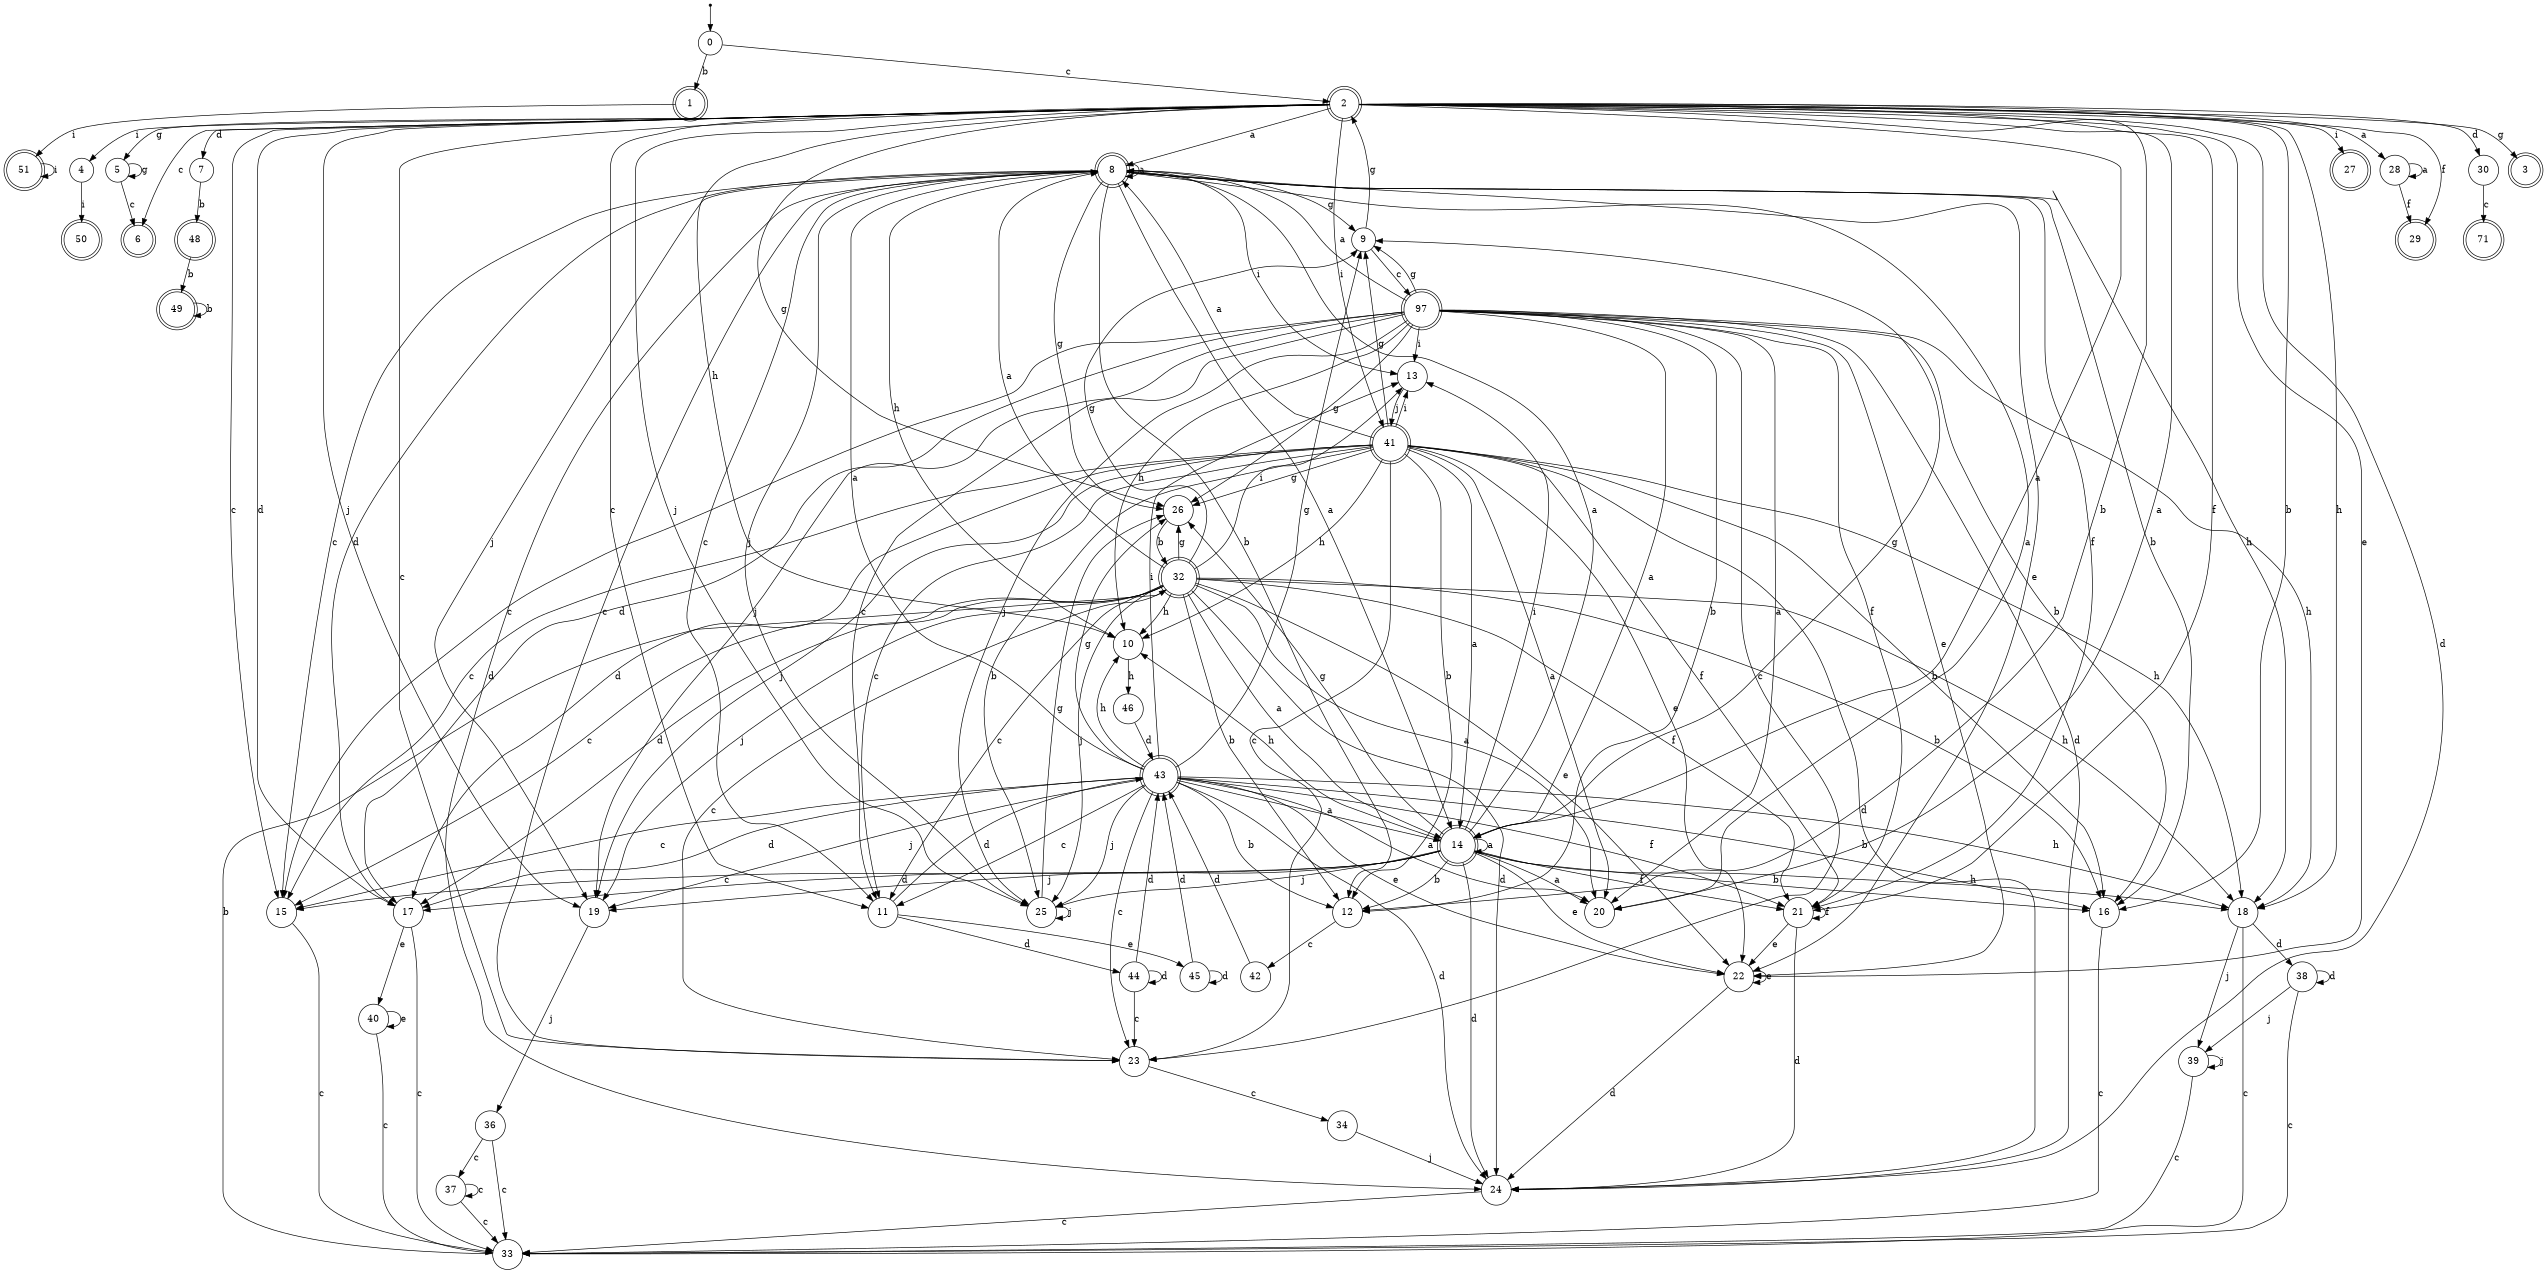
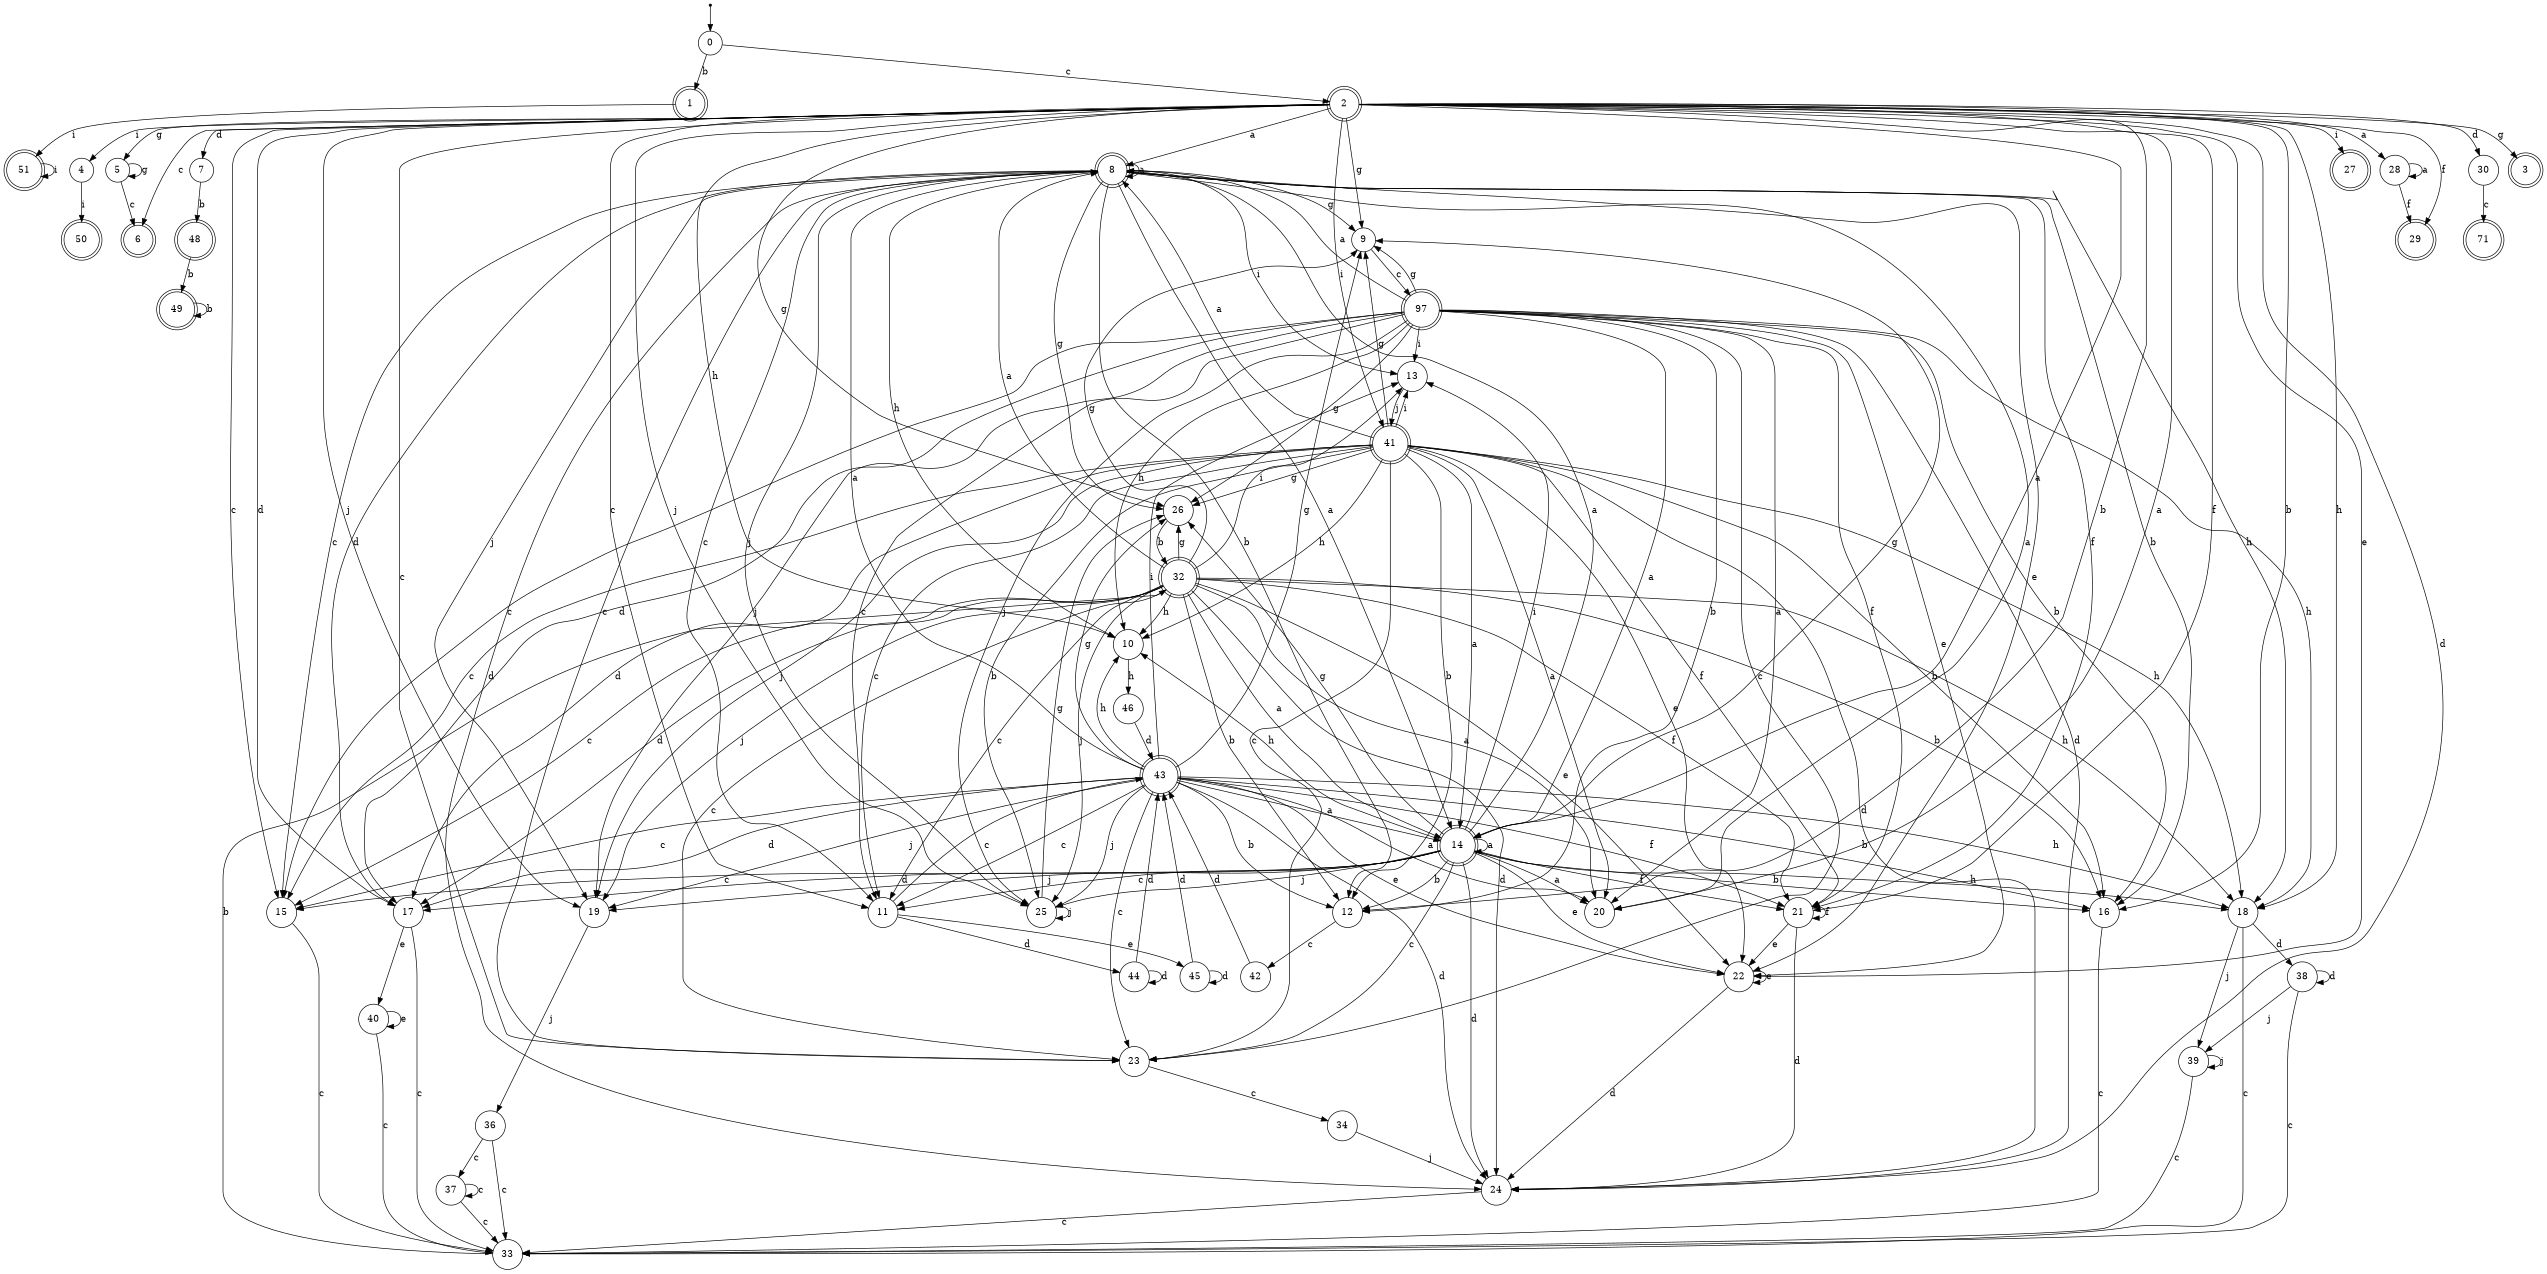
edge "9" -> "2": reversed
edge "11" -> "43": label "d" -> "c"
edge "14" -> "11": added, label "c"
edge "44" -> "23": now "14" -> "23"
